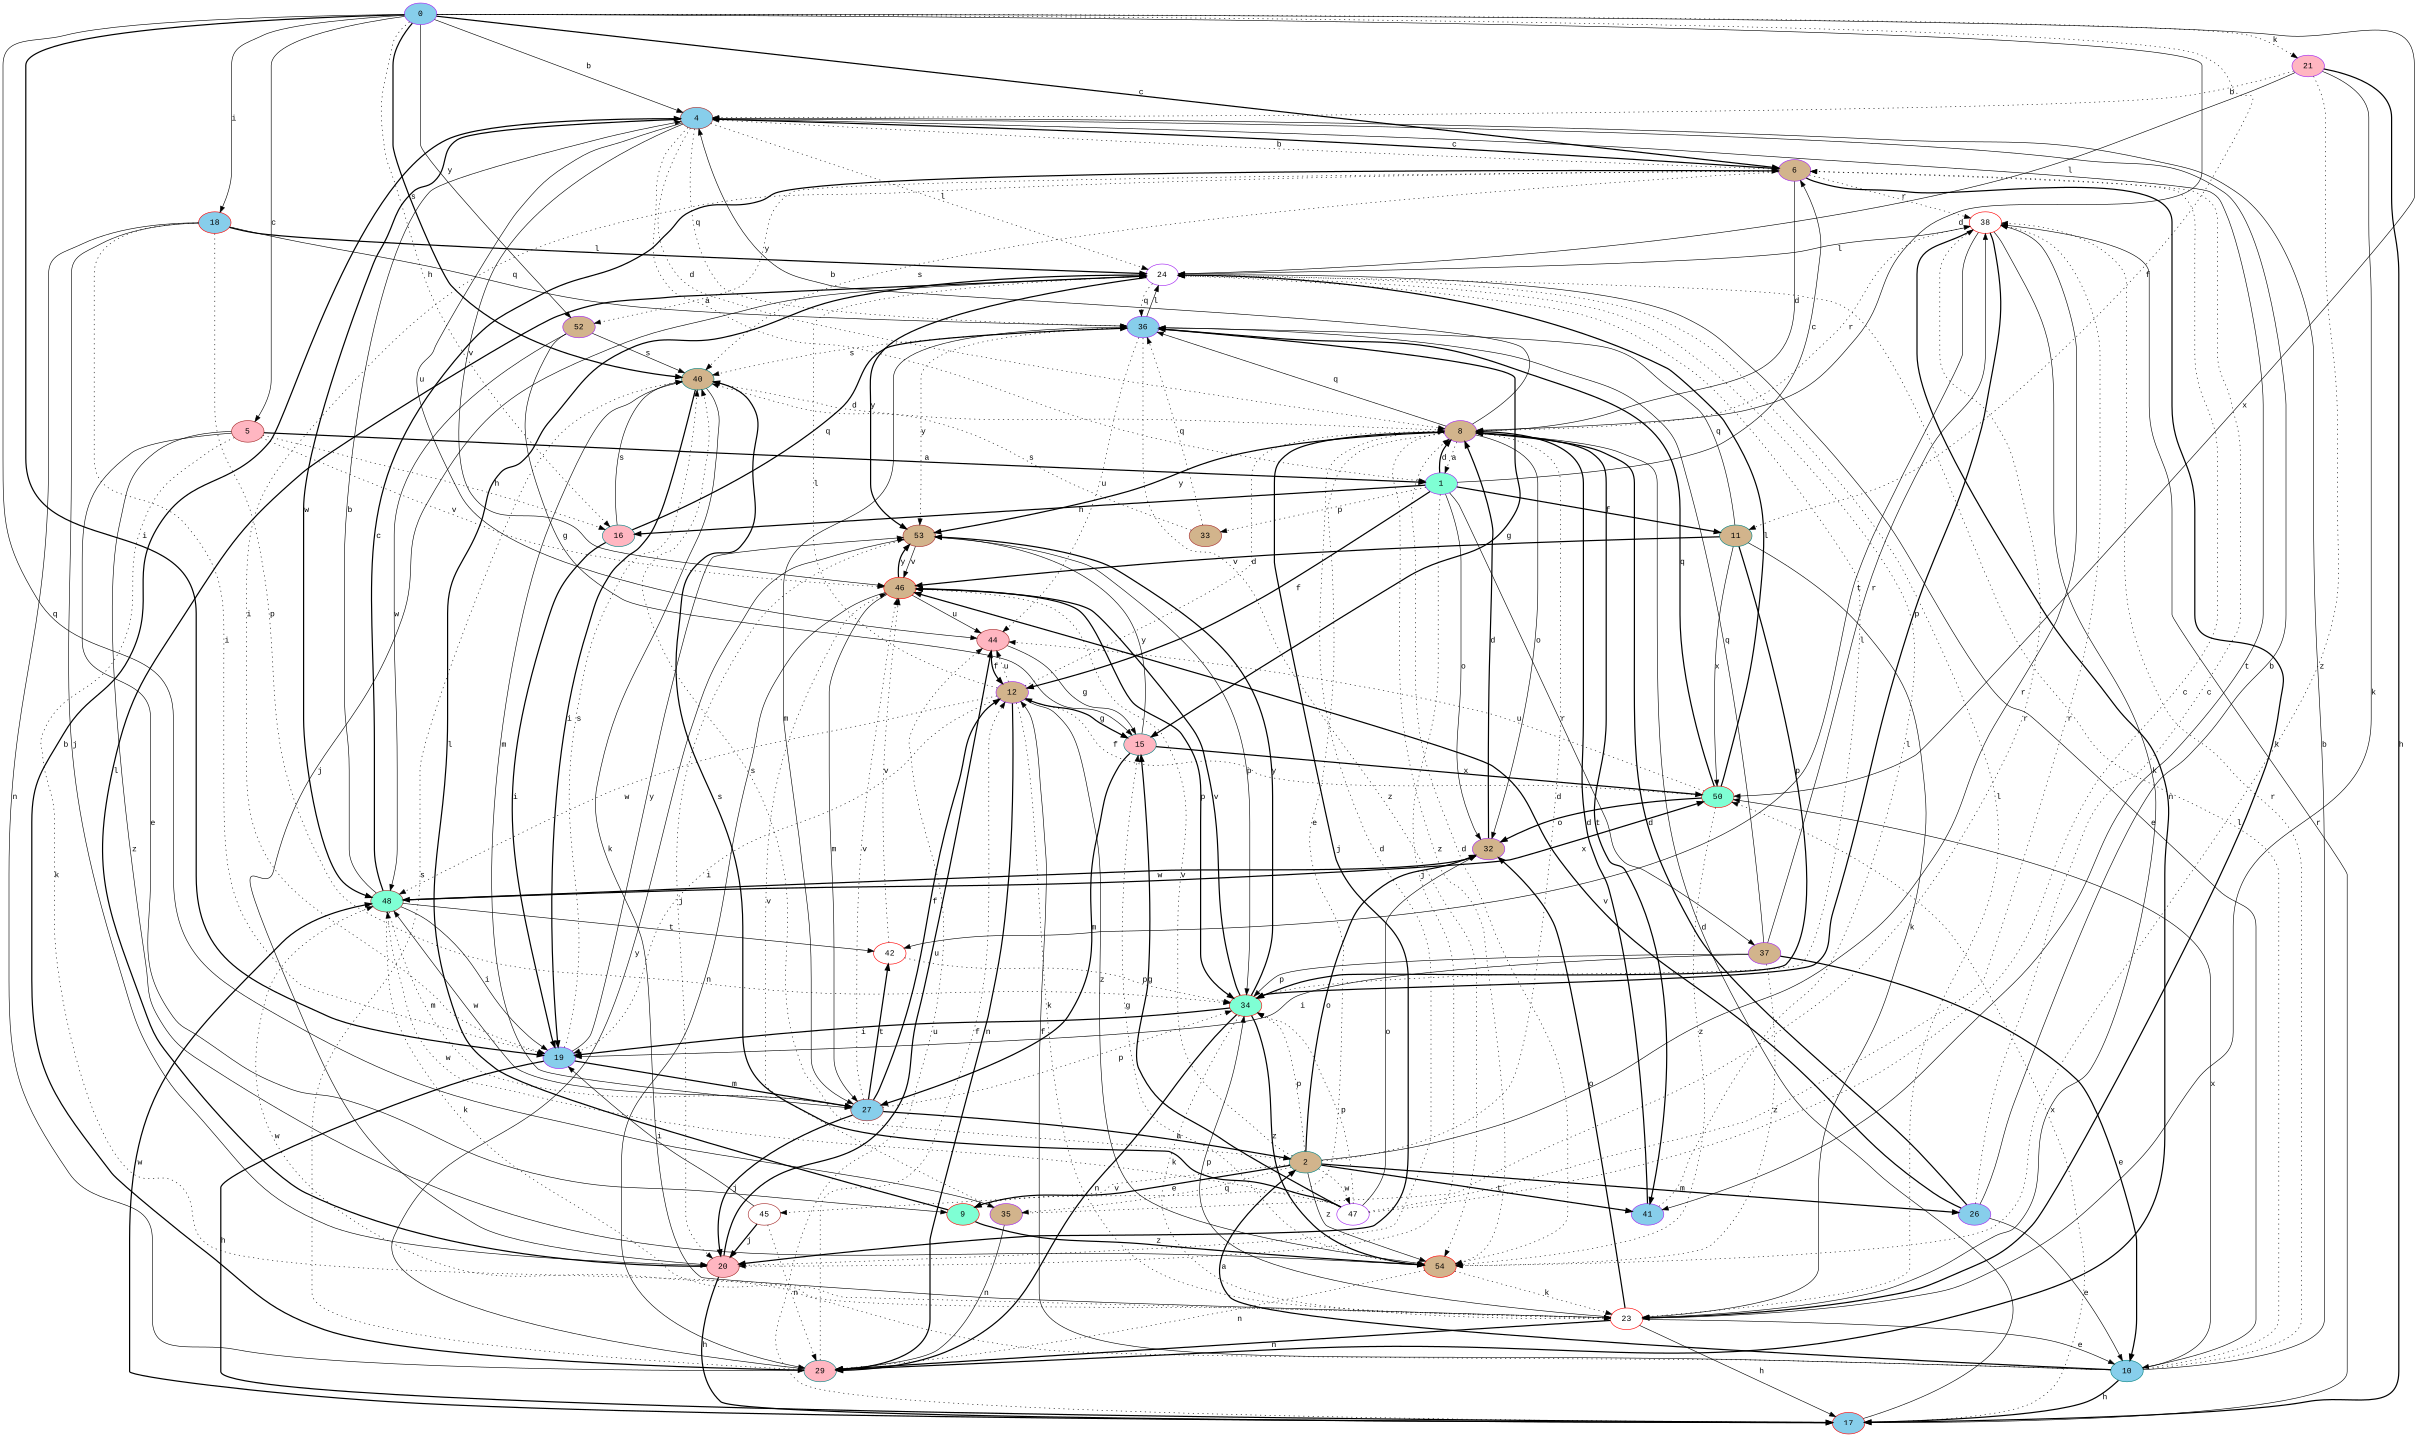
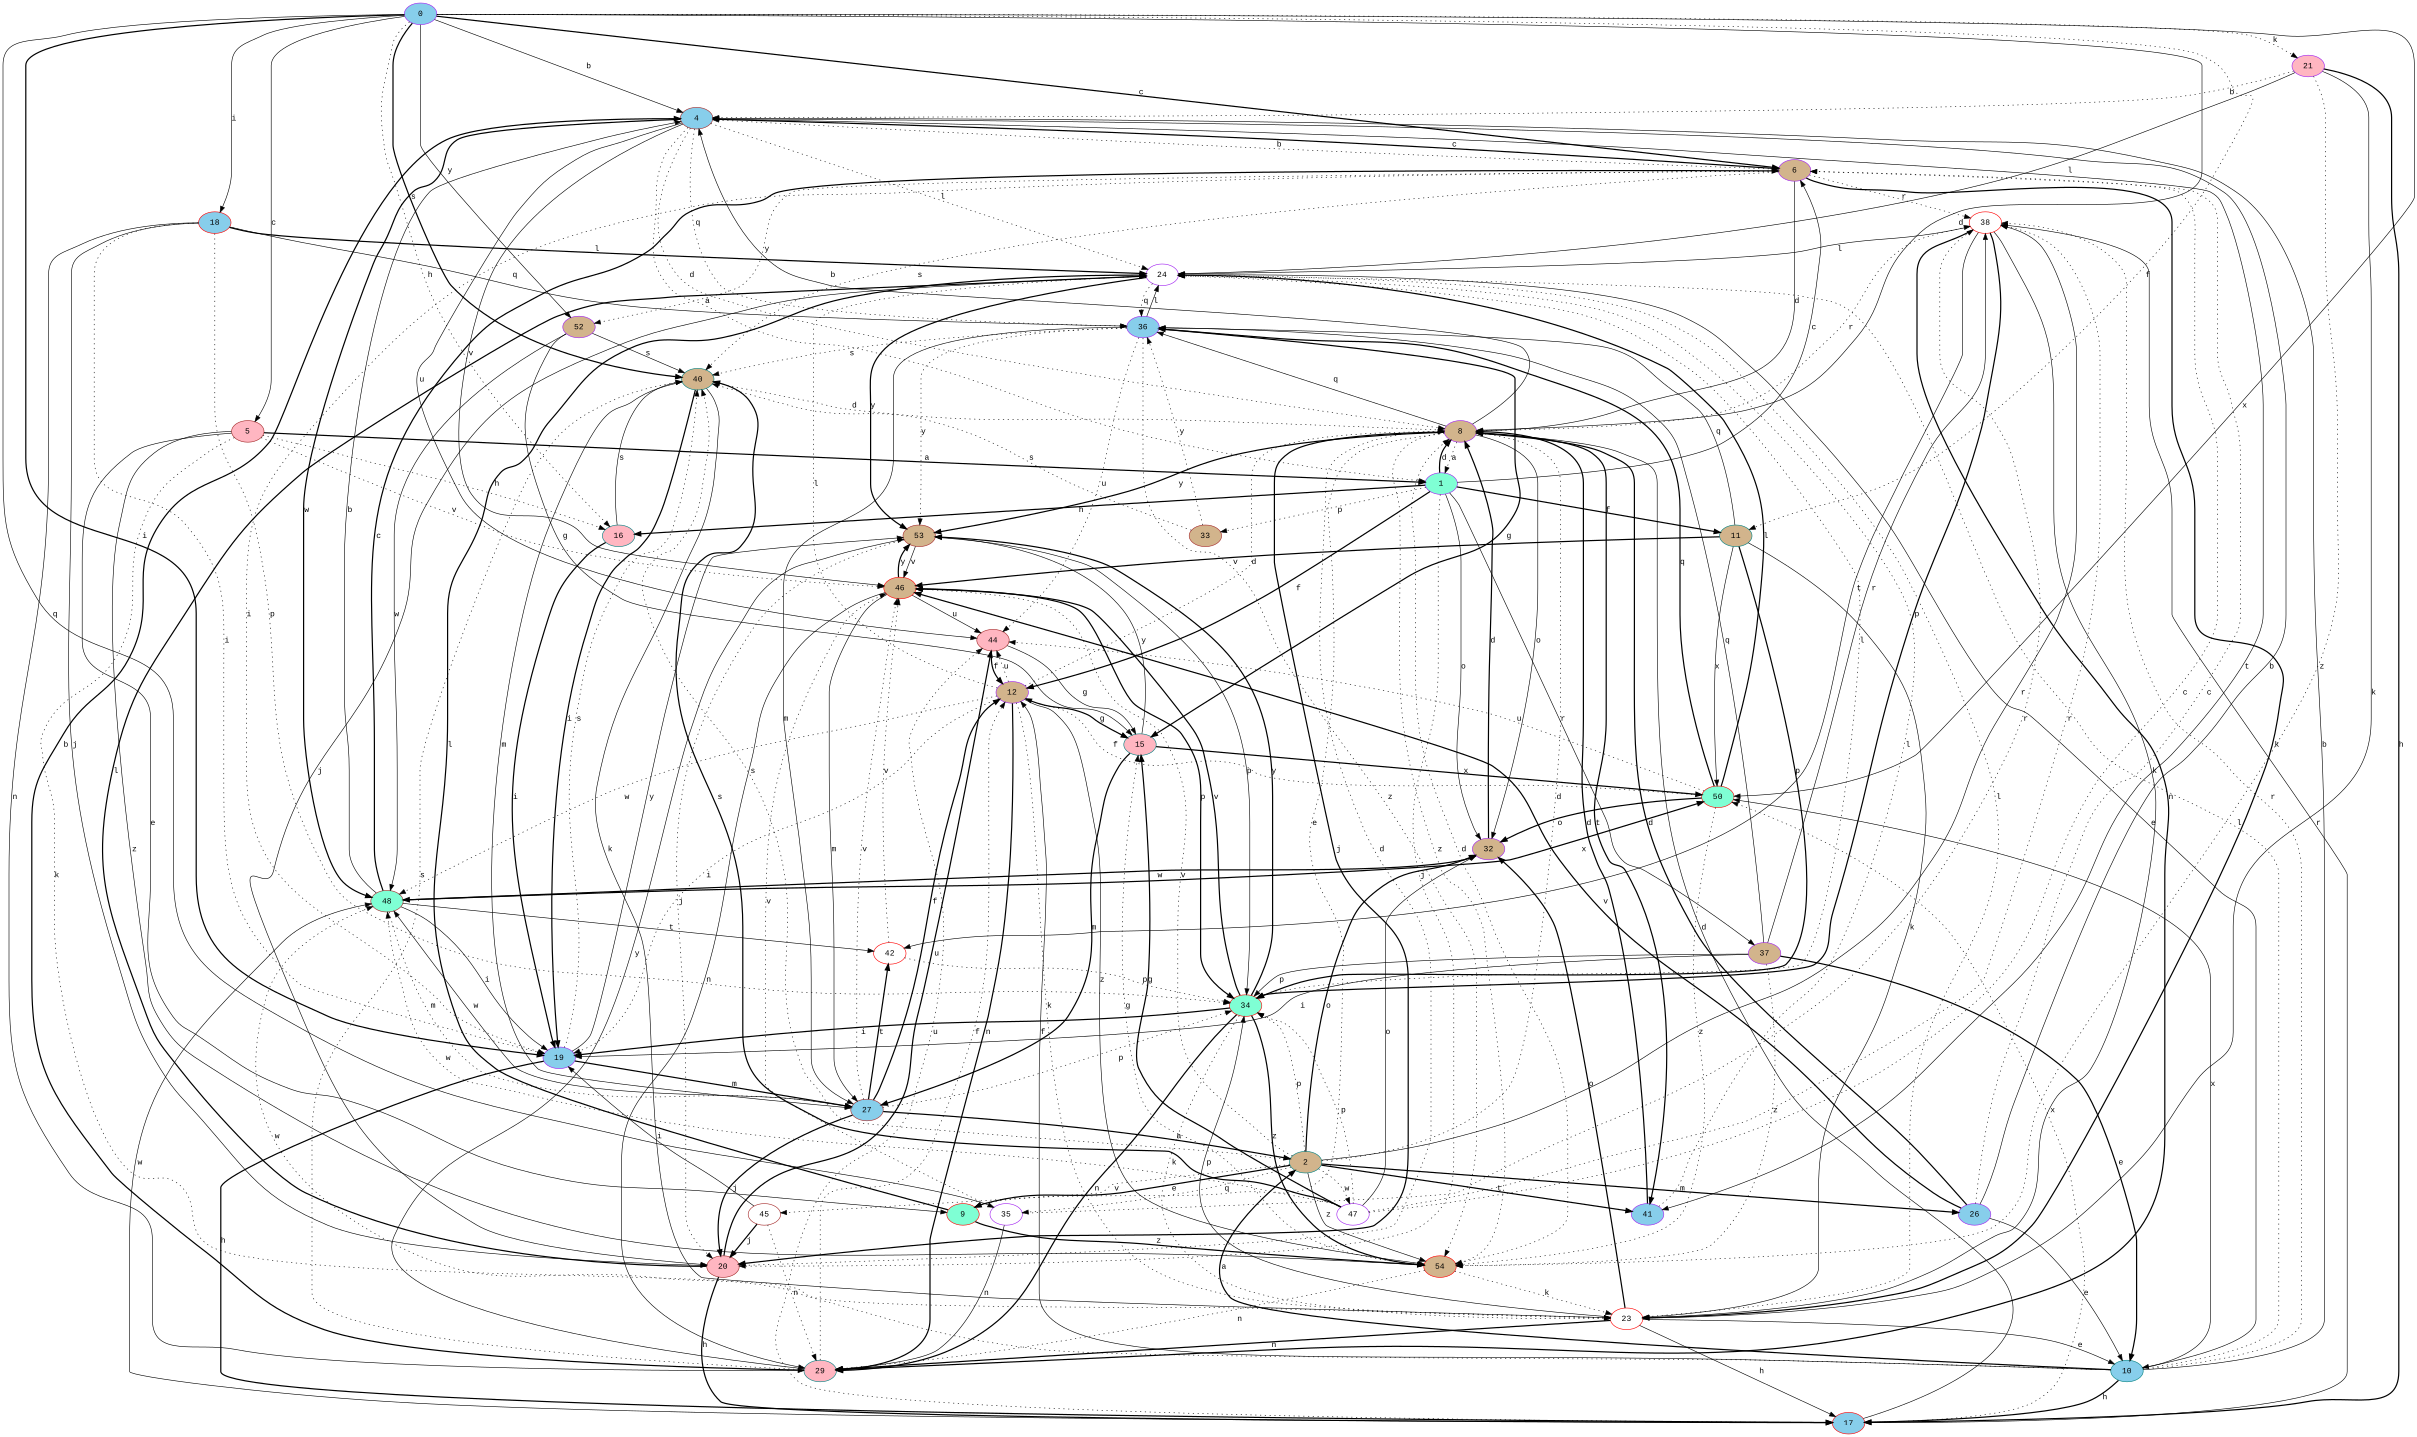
edge "16" -> "36": removed, label "q"
edge "33" -> "36": label "q" -> "y"
node "35": fillcolor tan -> white
edge "48" -> "23": removed, label "k"
edge "17" -> "48": style bold -> solid
